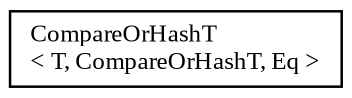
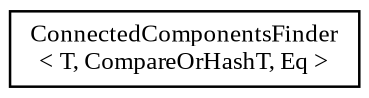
node "CompareOrHashT < T, CompareOrHashT, Eq >": label "CompareOrHashT < T, CompareOrHashT, Eq >" -> "ConnectedComponentsFinder < T, CompareOrHashT, Eq >"
